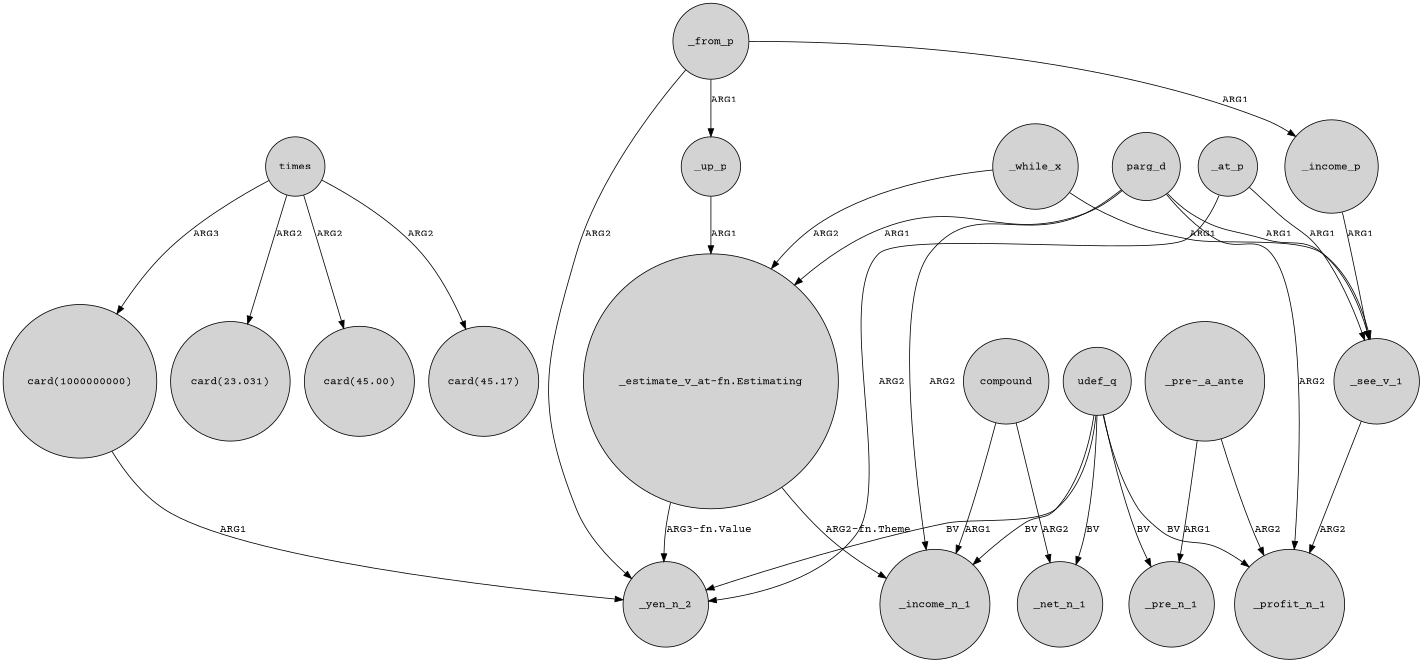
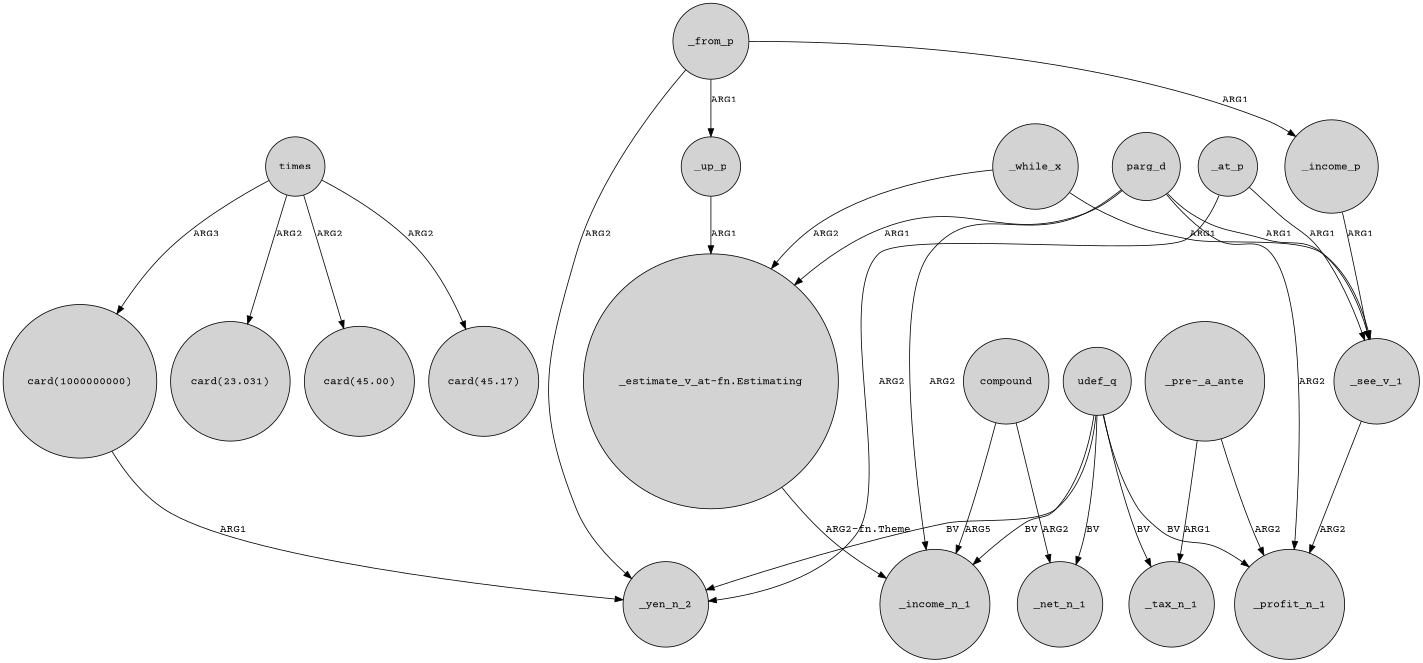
edge "_estimate_v_at-fn.Estimating" -> "_yen_n_2": removed, label "ARG3-fn.Value"
edge "compound" -> "_income_n_1": label "ARG1" -> "ARG5"
node "_pre_n_1": label "_pre_n_1" -> "_tax_n_1"
